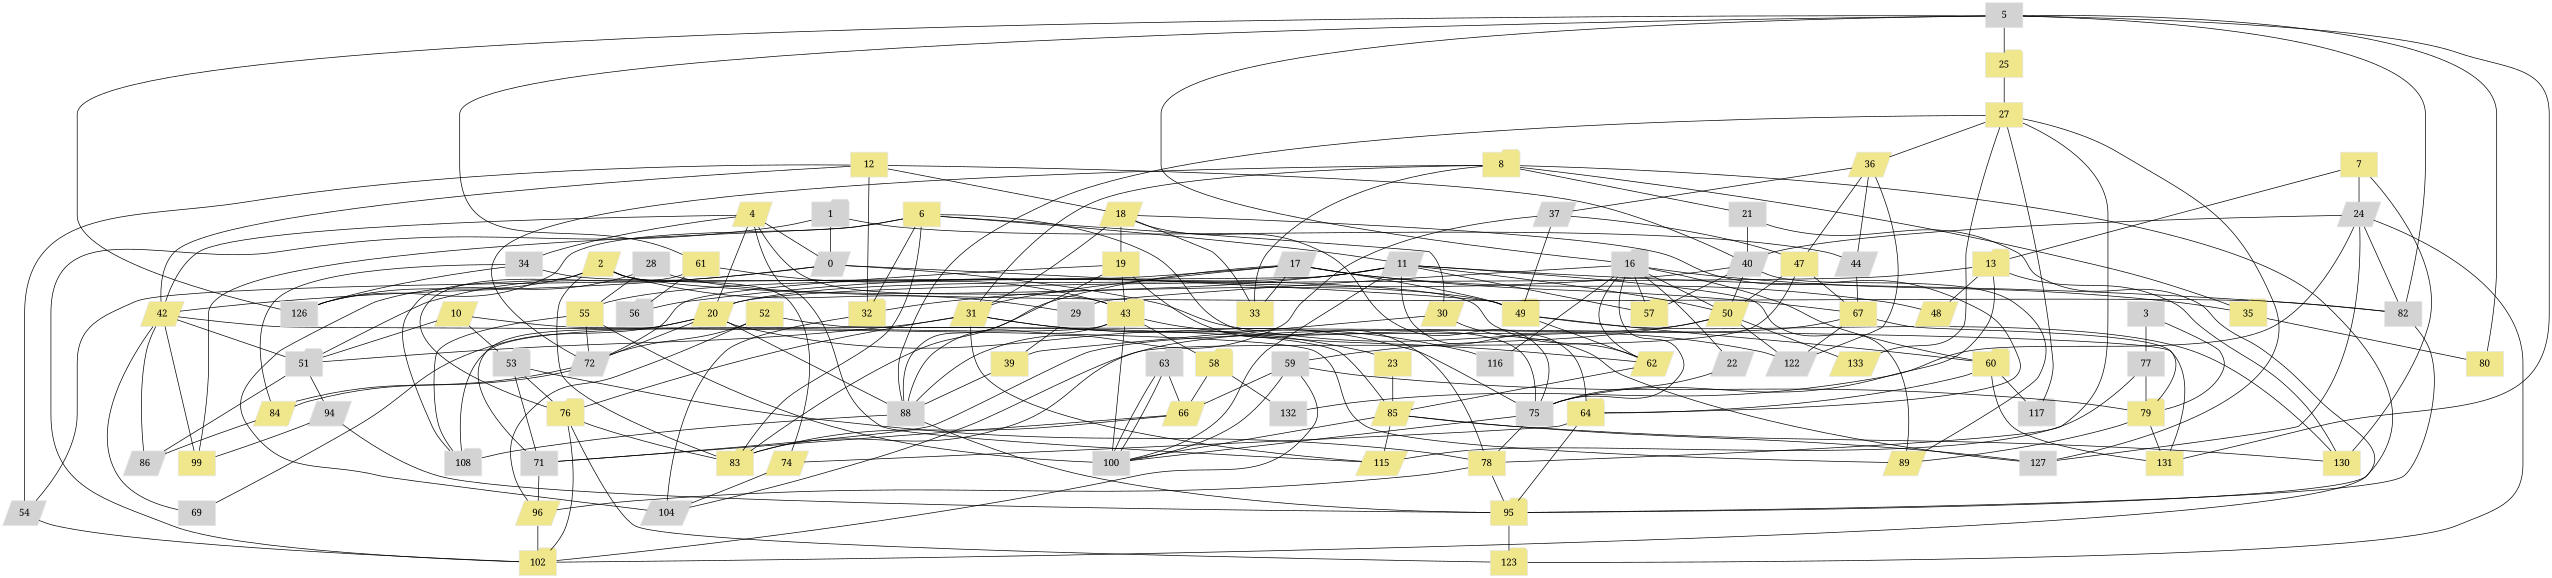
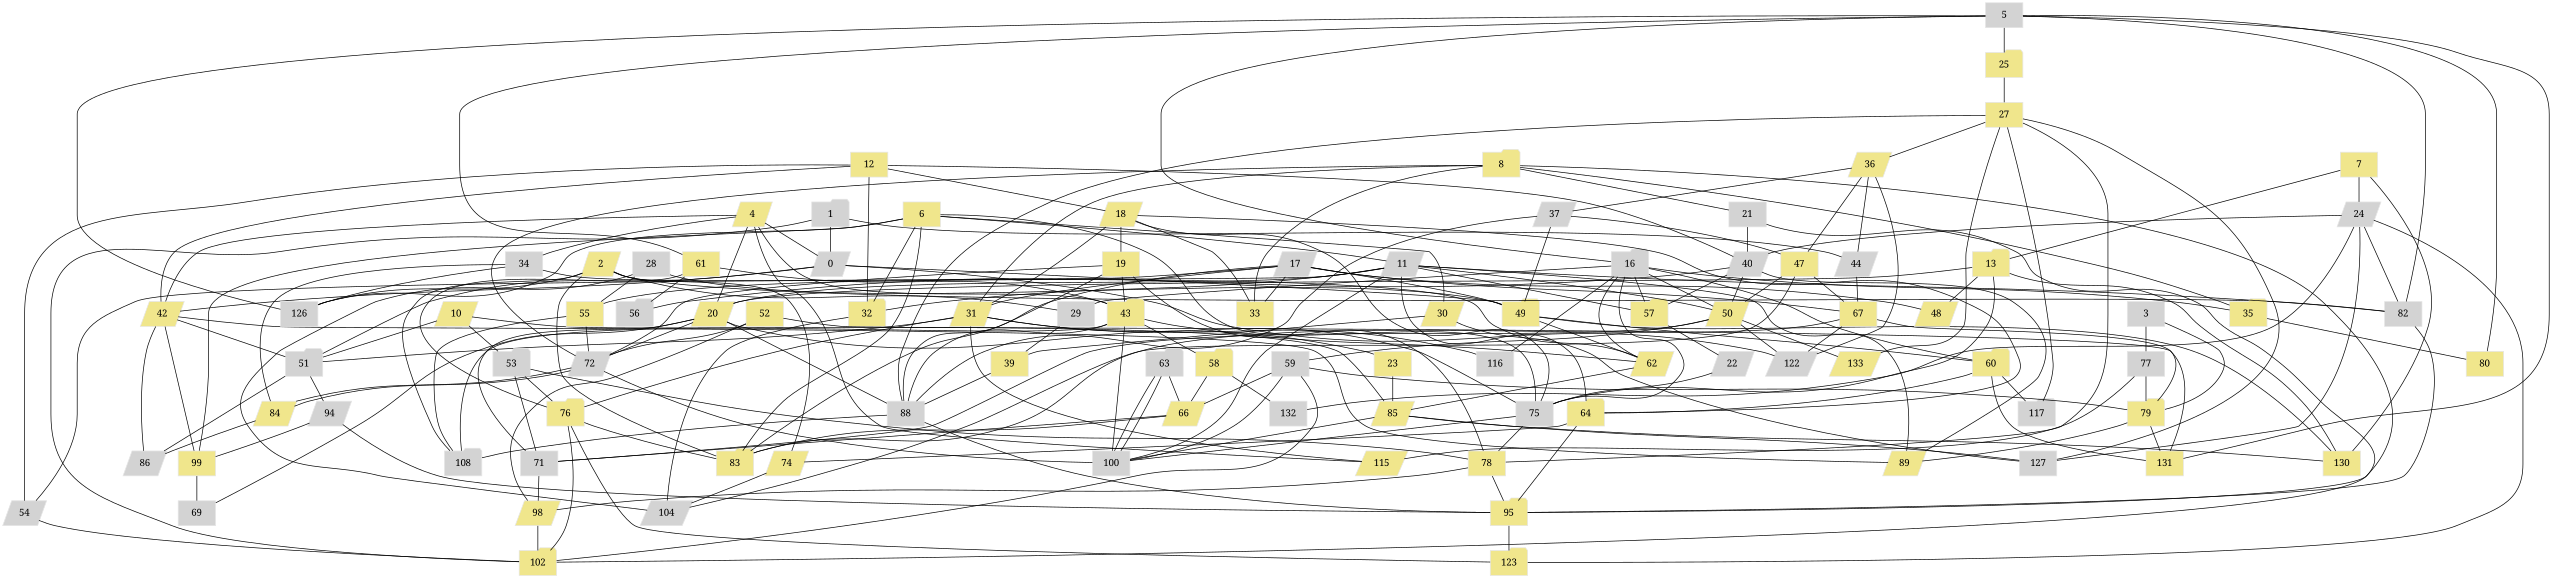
edge "16" -- "22": now "57" -- "22"
edge "55" -- "100": now "72" -- "100"
edge "42" -- "69": now "99" -- "69"
edge "85" -- "115": removed
node "96": label "96" -> "98"
